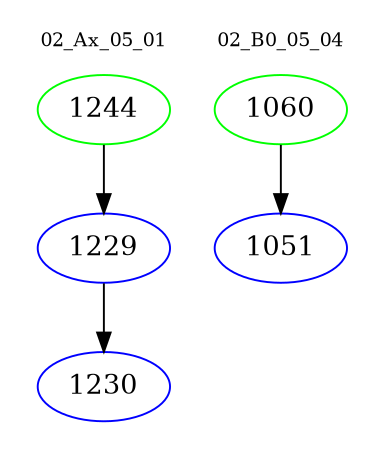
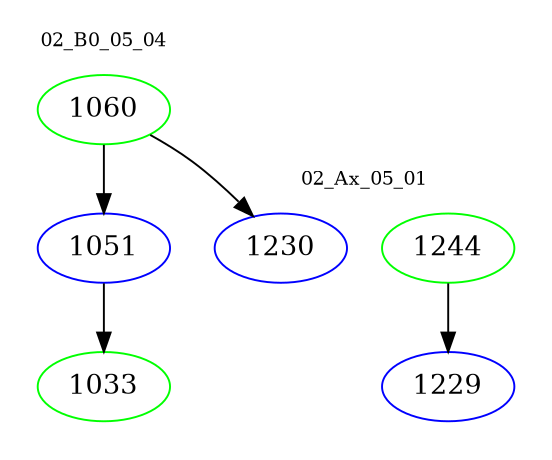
edge "1229" -> "1230": now "1060" -> "1230"
node "1033": added
